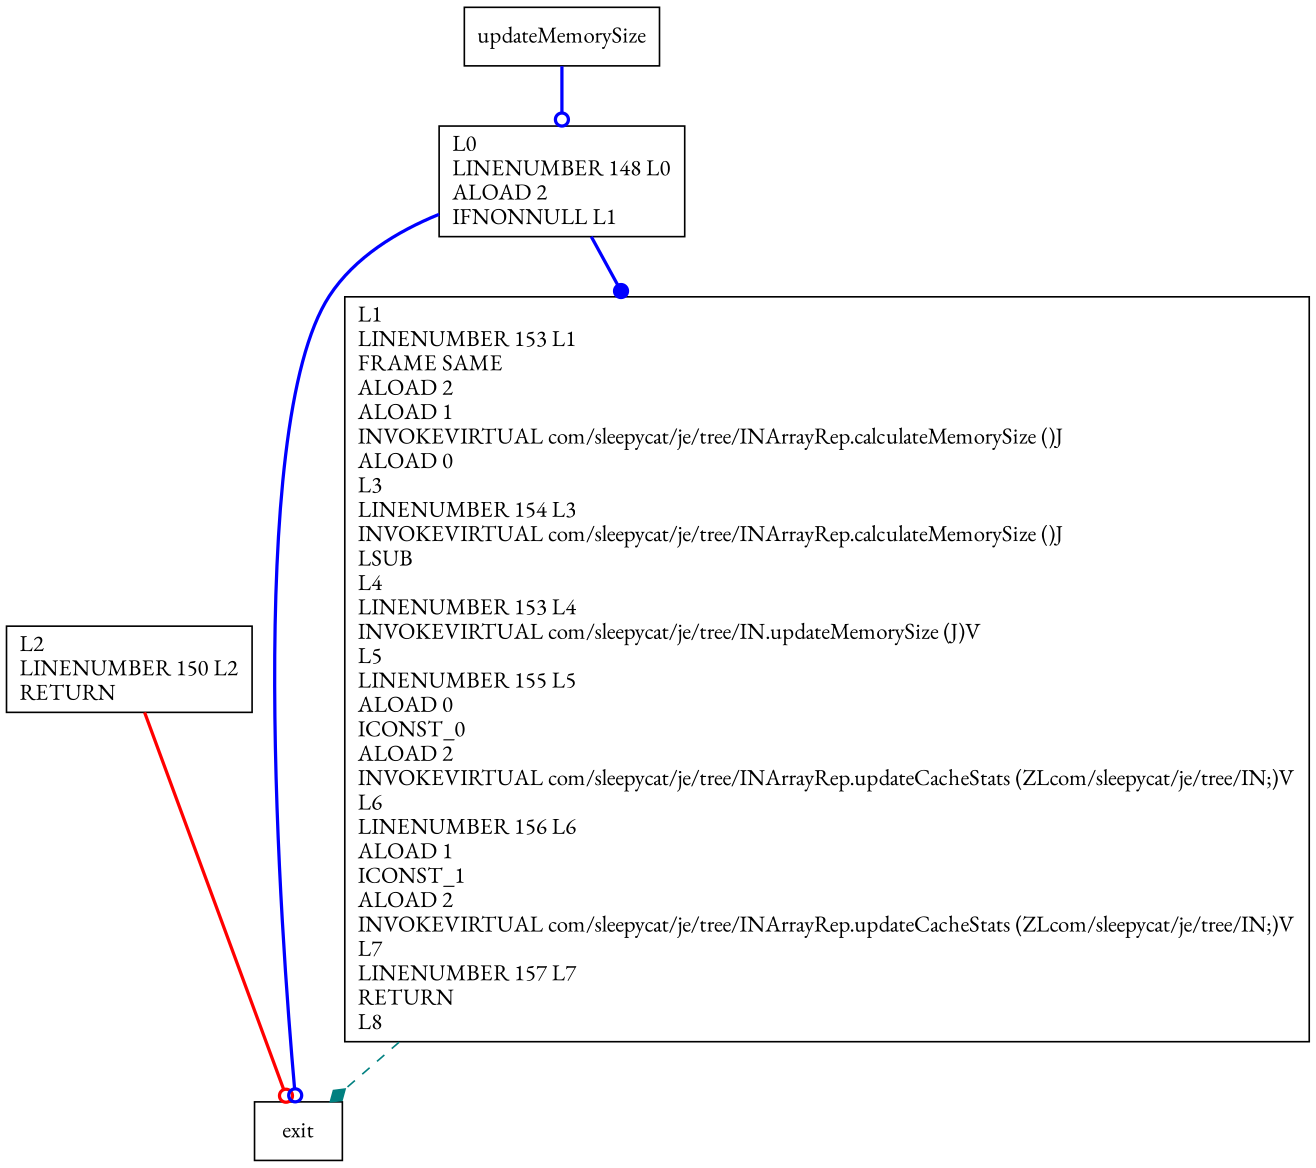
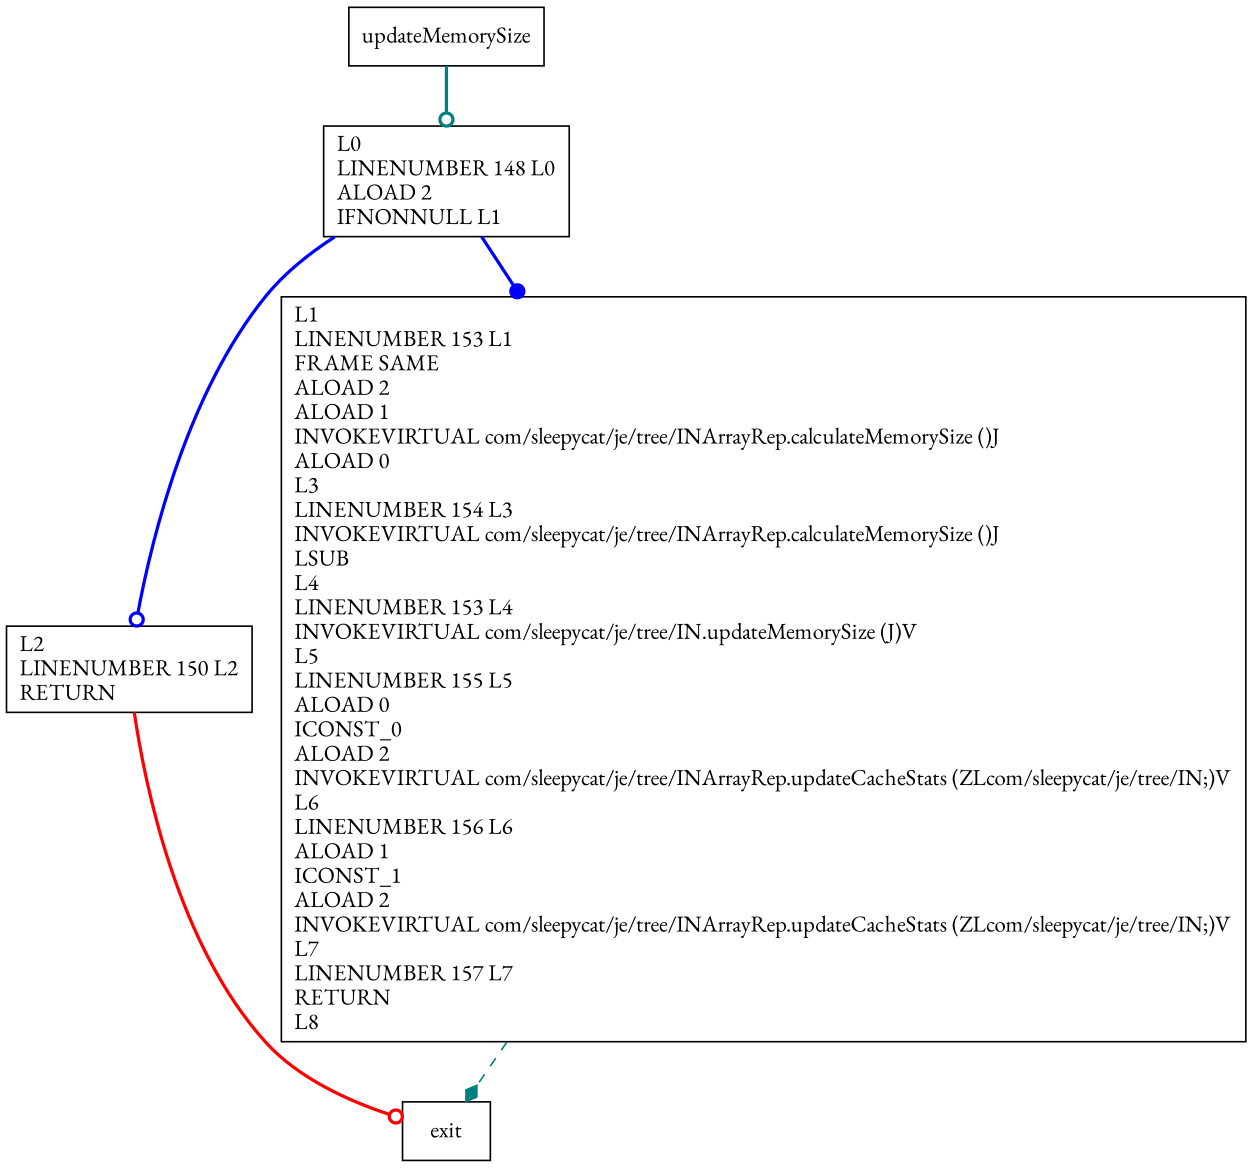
edge "updateMemorySize" -> "L0 LINENUMBER 148 L0 ALOAD 2 IFNONNULL L1": color blue -> teal
edge "L0 LINENUMBER 148 L0 ALOAD 2 IFNONNULL L1" -> "exit": now "L0 LINENUMBER 148 L0 ALOAD 2 IFNONNULL L1" -> "L2 LINENUMBER 150 L2 RETURN"
